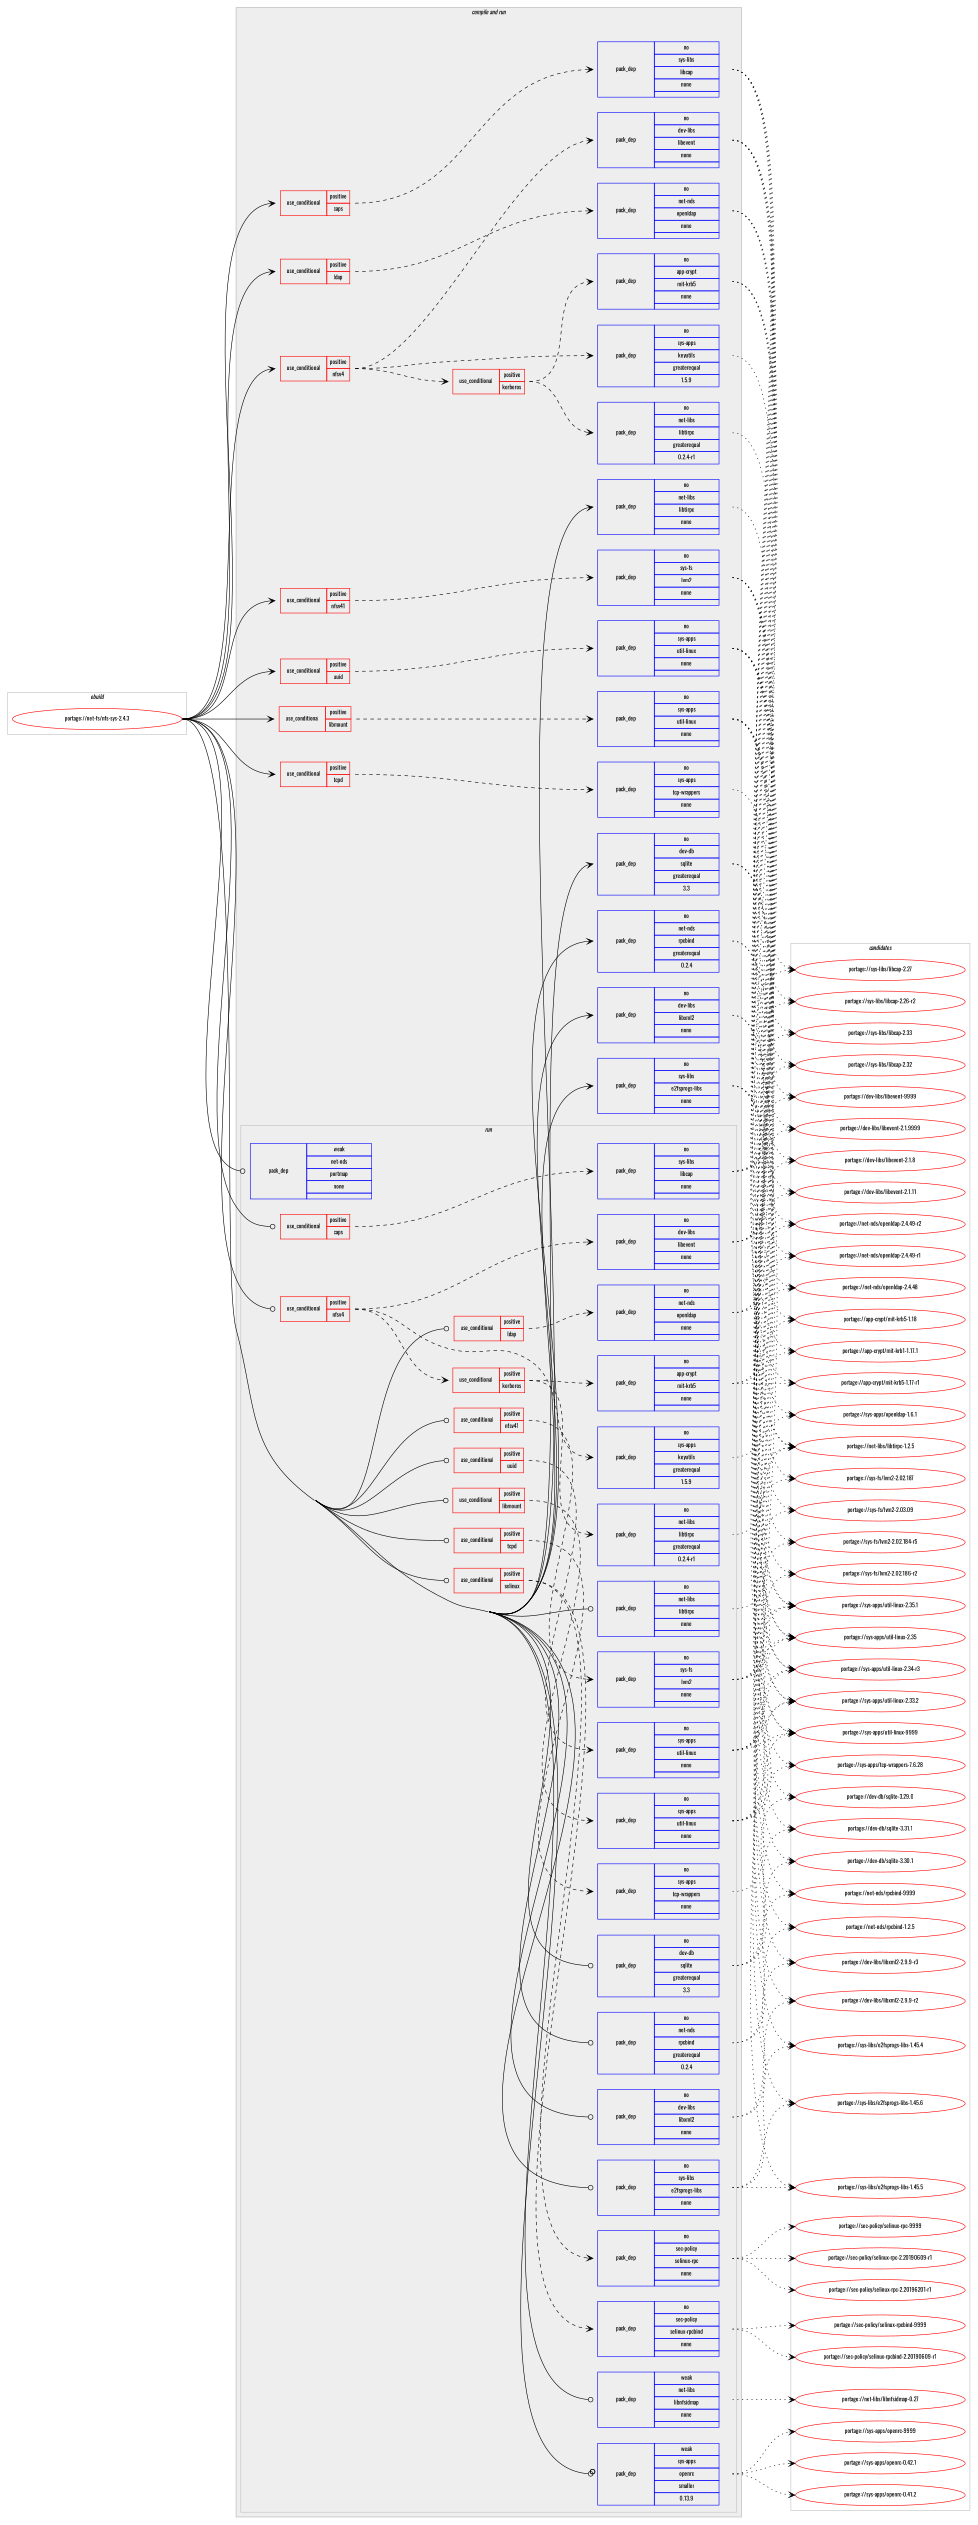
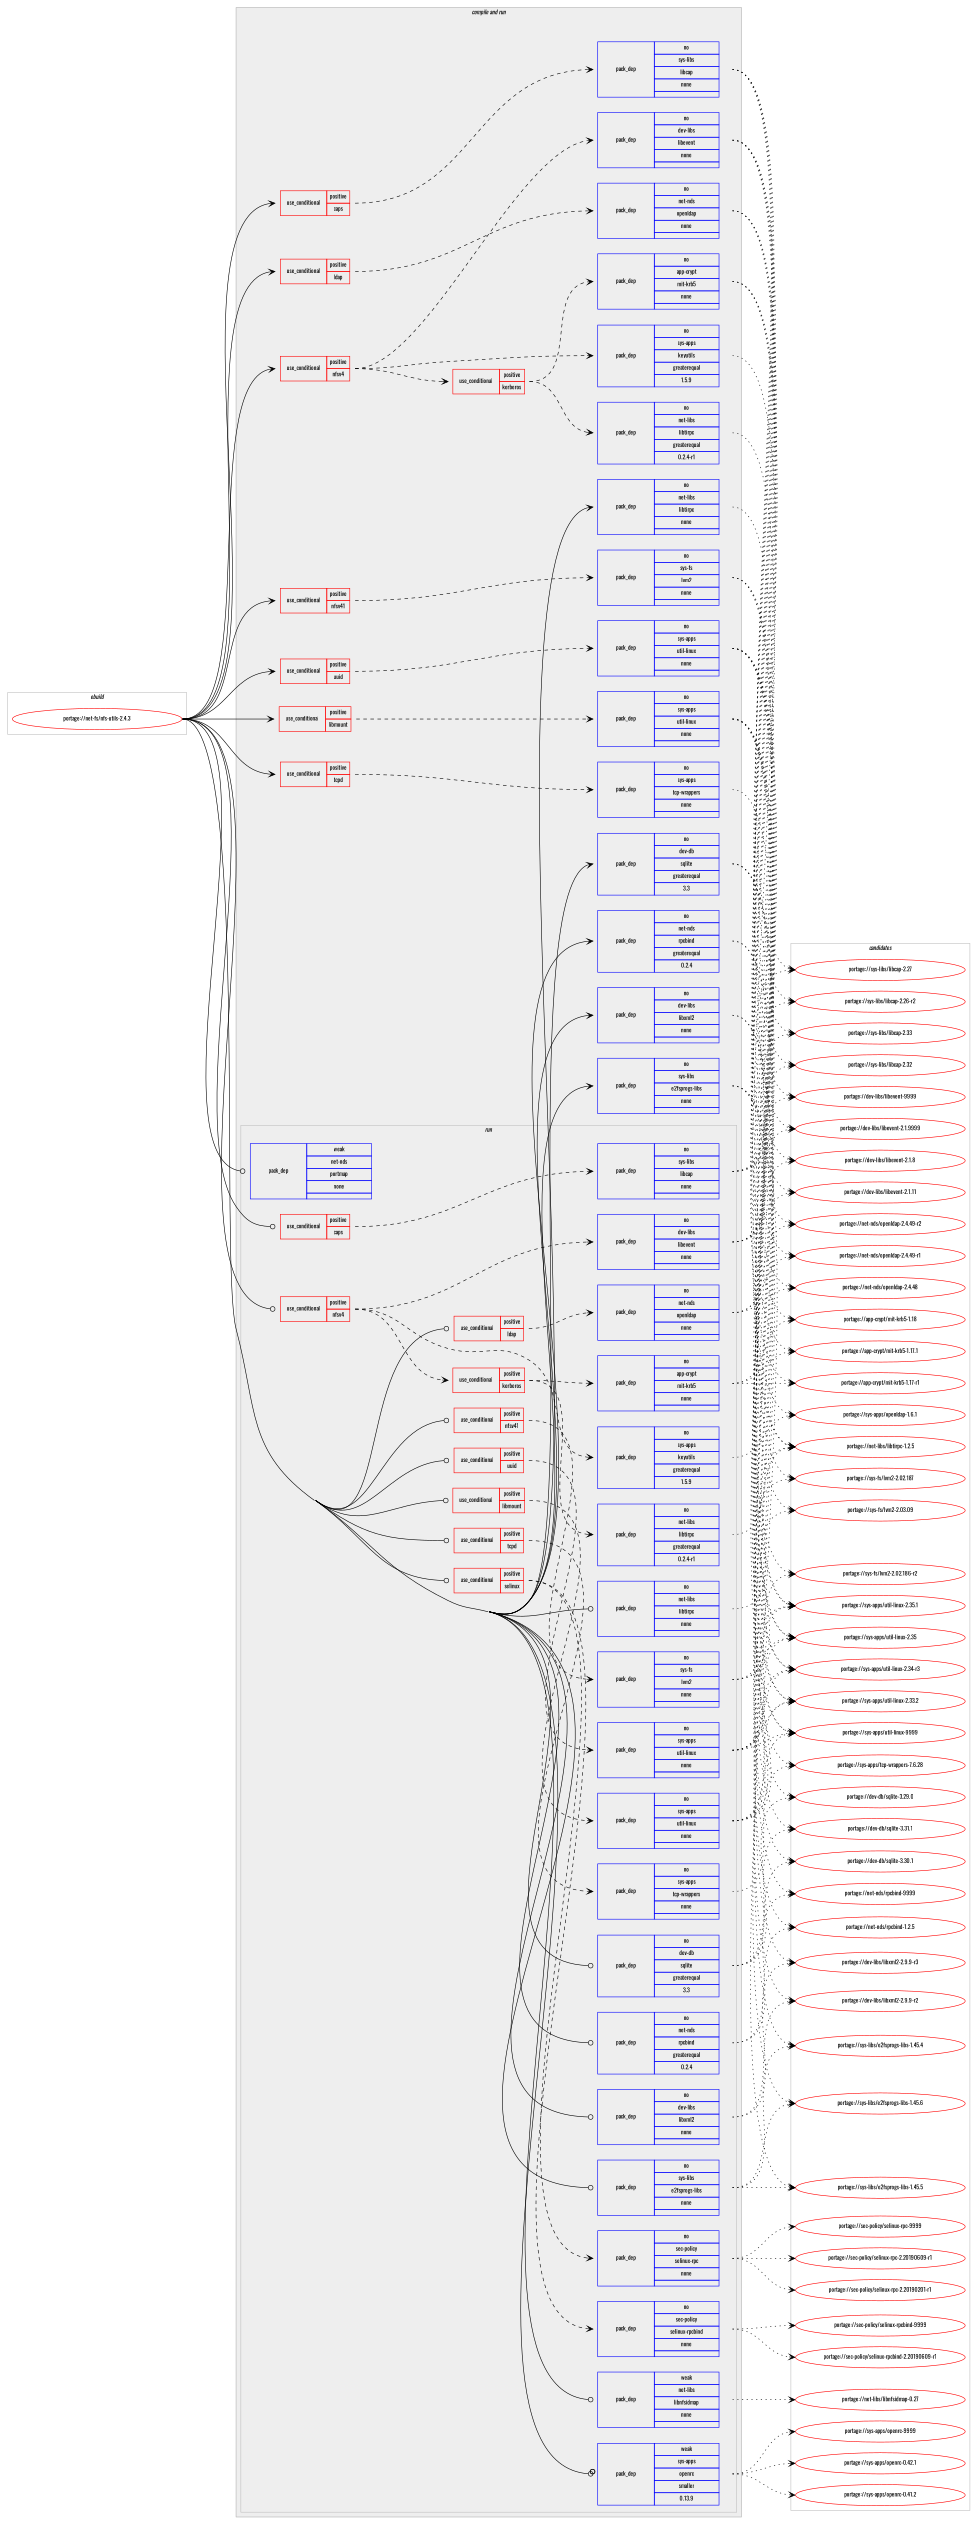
node "portage://net-fs/nfs-sys-2.4.3": label "portage://net-fs/nfs-sys-2.4.3" -> "portage://net-fs/nfs-utils-2.4.3"
node "portage://app-crypt/mit-krb1-1.17.1": label "portage://app-crypt/mit-krb1-1.17.1" -> "portage://app-crypt/mit-krb5-1.17.1"
node "portage://sys-fs/lvm2-2.02.184-r5": removed
node "portage://sec-policy/selinux-rpc-2.20196201-r1": label "portage://sec-policy/selinux-rpc-2.20196201-r1" -> "portage://sec-policy/selinux-rpc-2.20190201-r1"
